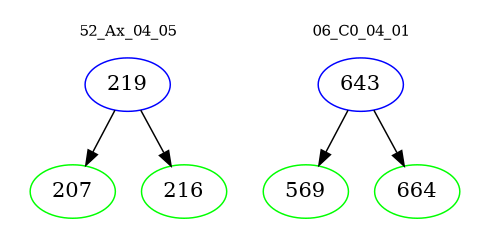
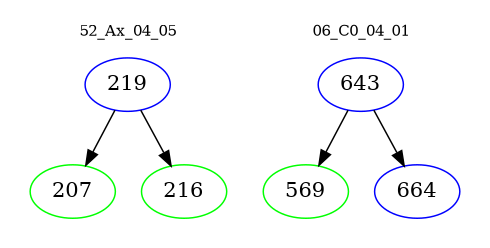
node "664": color green -> blue
